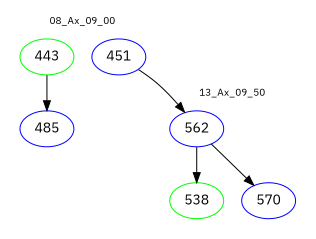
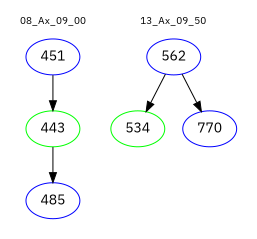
edge "451" -> "562": now "451" -> "443"
node "538": label "538" -> "534"
node "570": label "570" -> "770"
